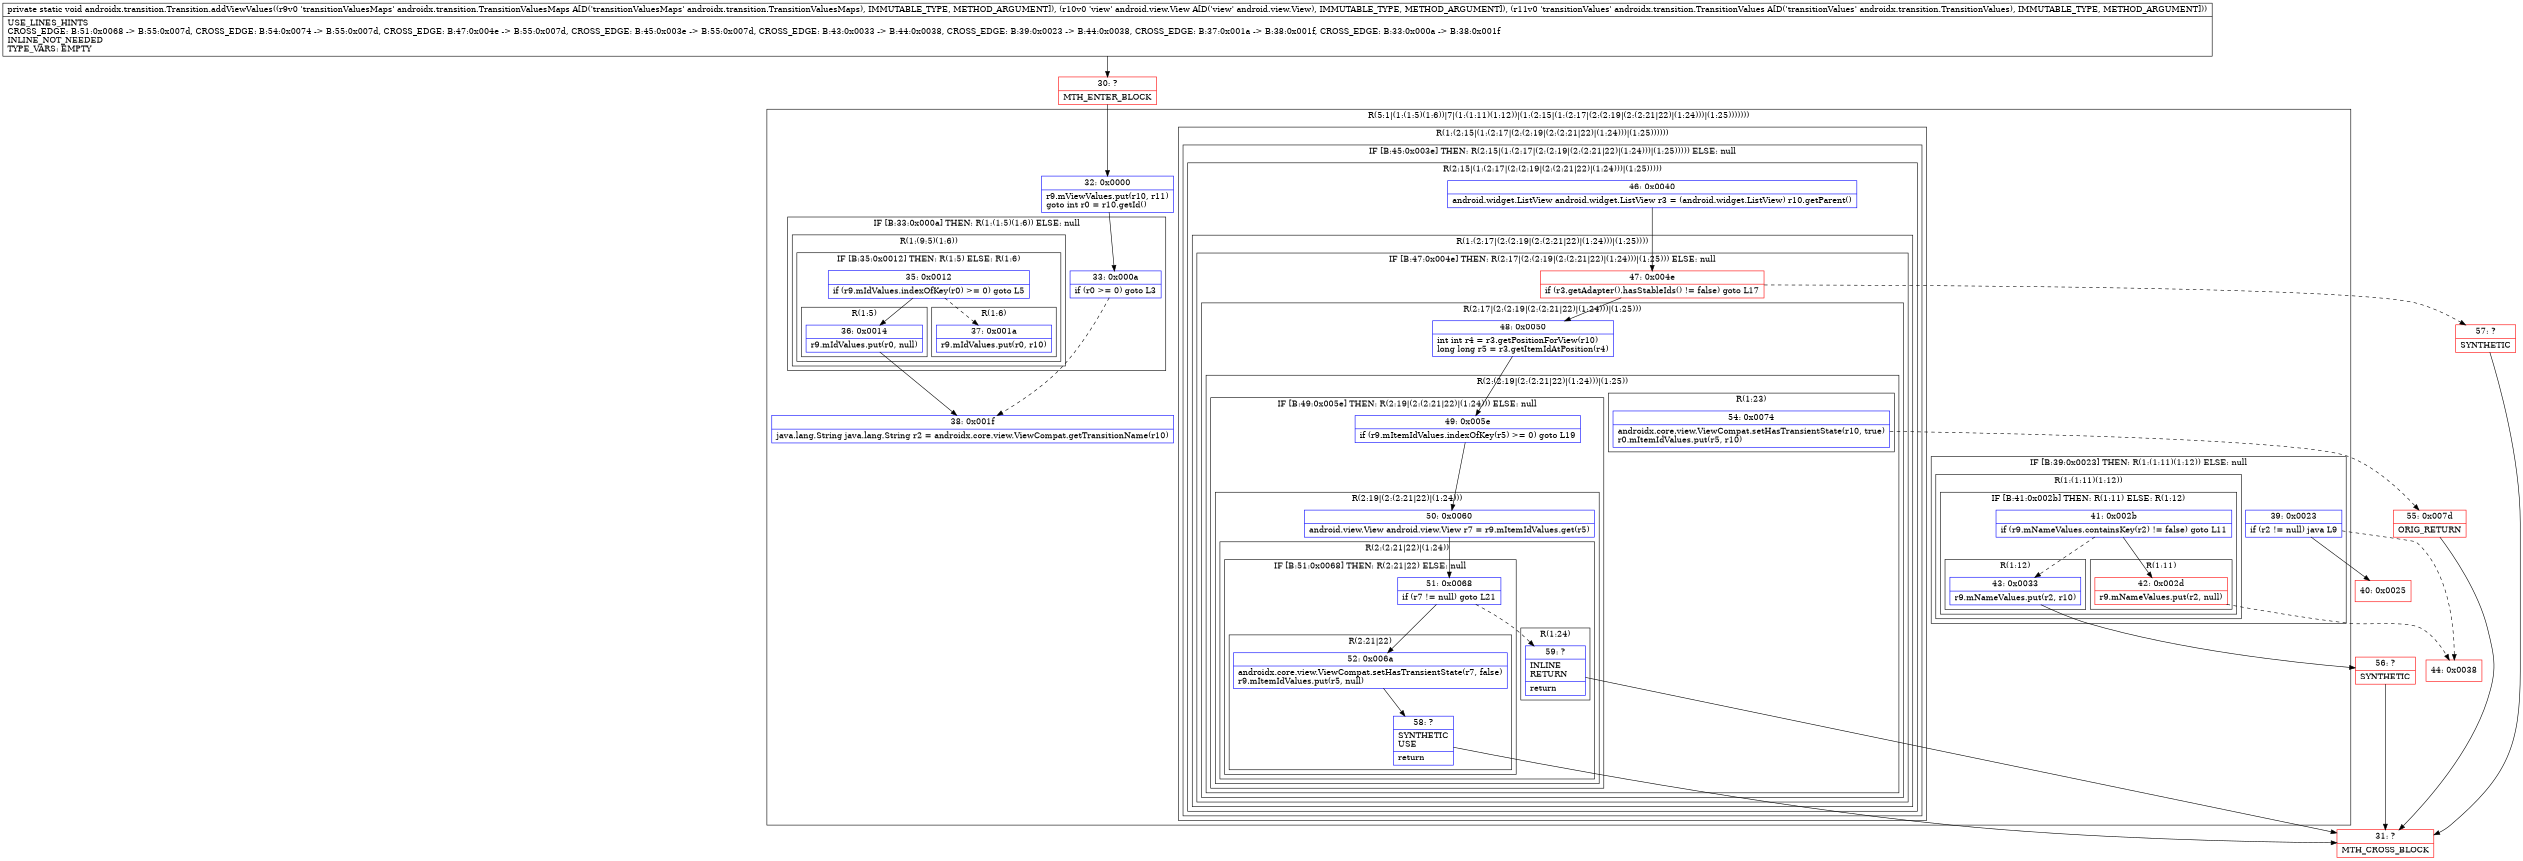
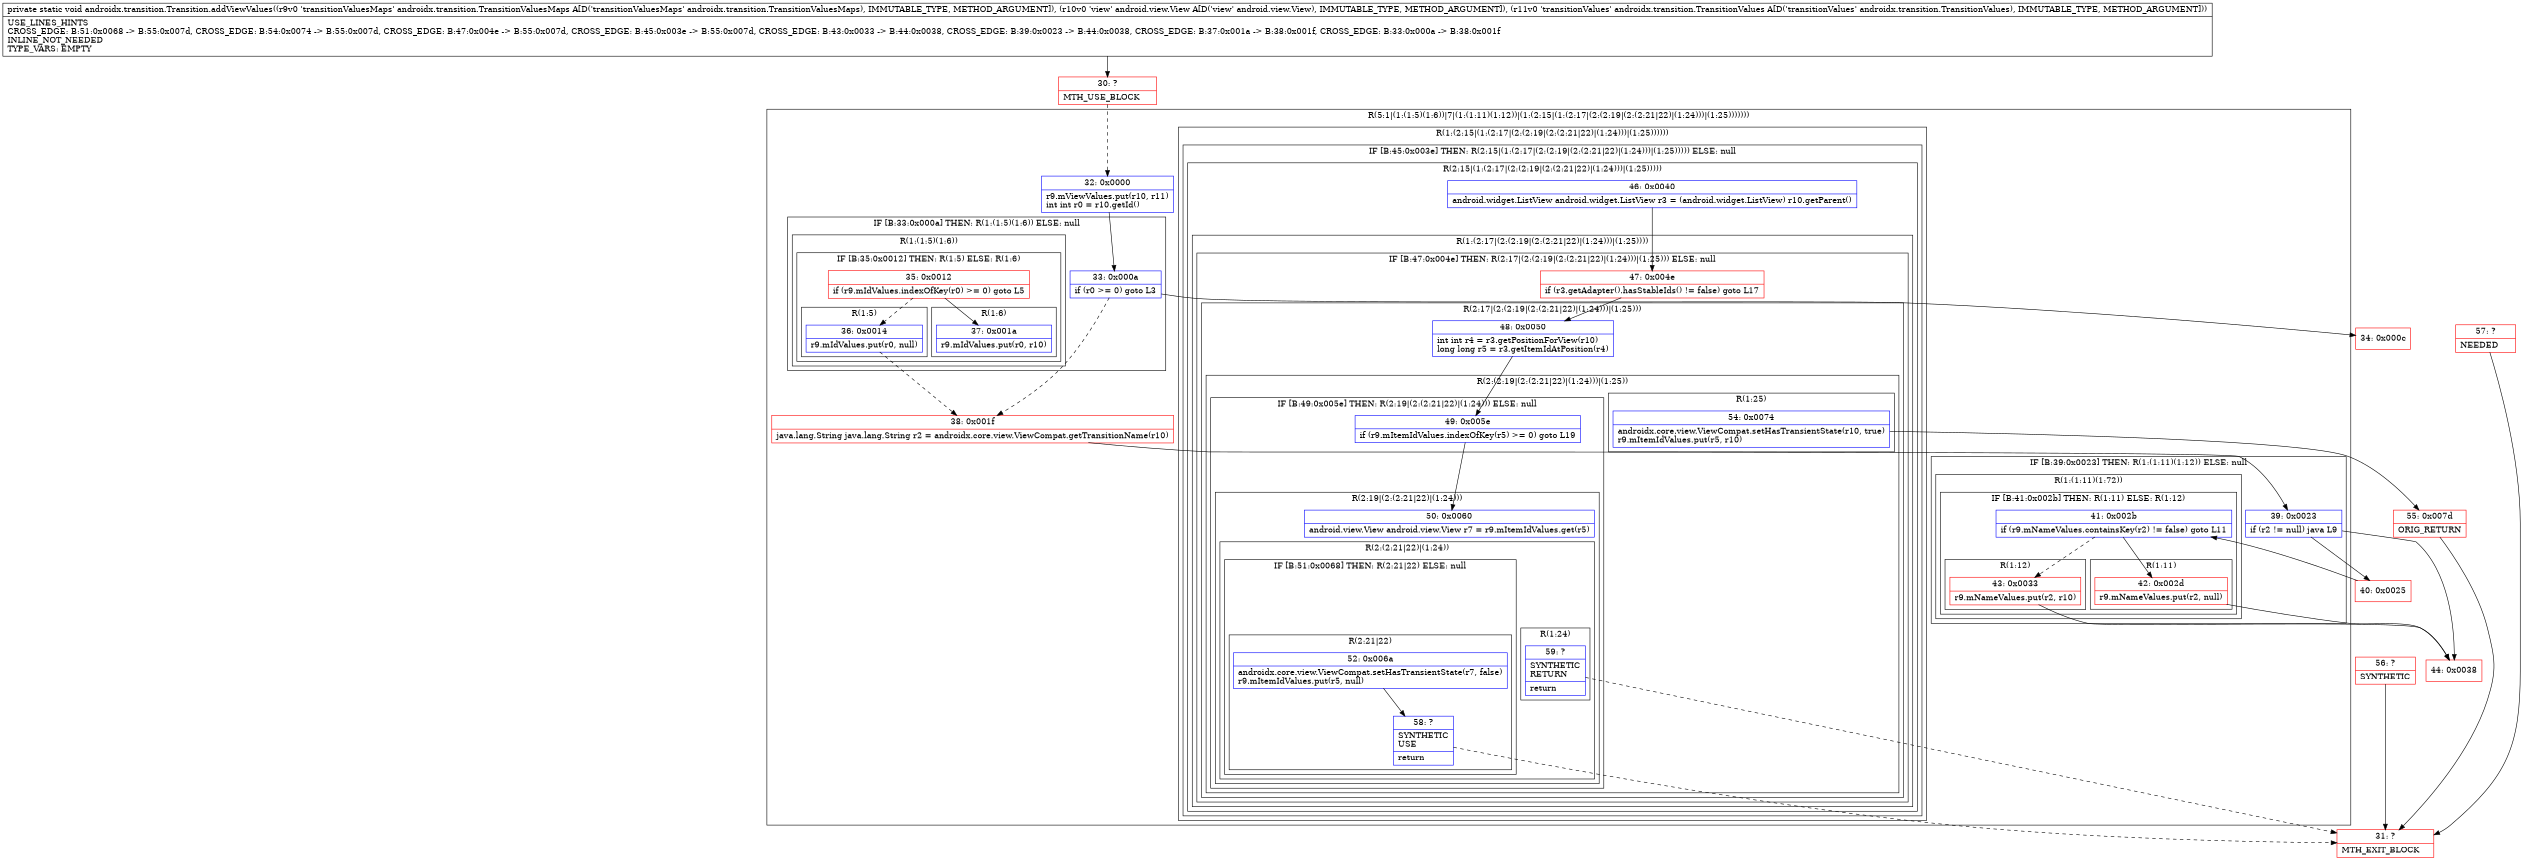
node "30: ?": text "MTH_ENTER_BLOCK" -> "MTH_USE_BLOCK"
edge "30: ?" -> "32: 0x0000": style solid -> dashed
node "32: 0x0000": text "goto int r0 = r10.getId()" -> "int int r0 = r10.getId()"
cluster "R(1:(9:5)(1:6))": label "R(1:(9:5)(1:6))" -> "R(1:(1:5)(1:6))"
node "35: 0x0012": color blue -> red
edge "47: 0x004e" -> "57: ?": removed
edge "35: 0x0012" -> "36: 0x0014": style solid -> dashed
edge "35: 0x0012" -> "37: 0x001a": style dashed -> solid
node "34: 0x000c": added
node "57: ?": text "SYNTHETIC" -> "NEEDED"
edge "36: 0x0014" -> "38: 0x001f": style solid -> dashed
cluster "R(1:23)": label "R(1:23)" -> "R(1:25)"
node "38: 0x001f": color blue -> red
edge "54: 0x0074" -> "55: 0x007d": style dashed -> solid
node "54: 0x0074": text "r0.mItemIdValues.put(r5, r10)" -> "r9.mItemIdValues.put(r5, r10)"
edge "38: 0x001f" -> "39: 0x0023": added
cluster "R(1:(1:11)(1:12))": label "R(1:(1:11)(1:12))" -> "R(1:(1:11)(1:72))"
edge "40: 0x0025" -> "41: 0x002b": added
edge "39: 0x0023" -> "44: 0x0038": style dashed -> solid
node "51: 0x0068": removed
node "43: 0x0033": color blue -> red
edge "42: 0x002d" -> "44: 0x0038": style dashed -> solid
edge "43: 0x0033" -> "56: ?": now "43: 0x0033" -> "44: 0x0038"
node "59: ?": text "INLINE" -> "SYNTHETIC"
edge "59: ?" -> "31: ?": style solid -> dashed
edge "58: ?" -> "31: ?": style solid -> dashed
node "31: ?": text "MTH_CROSS_BLOCK" -> "MTH_EXIT_BLOCK"
